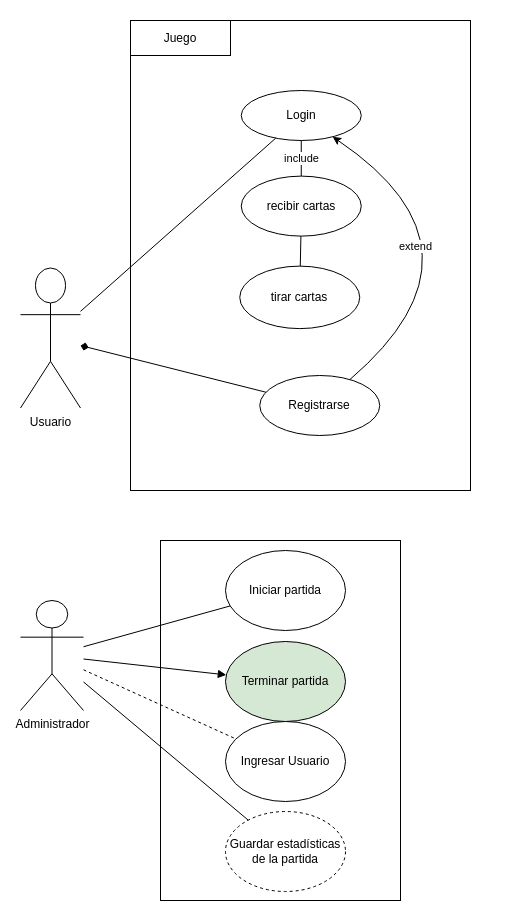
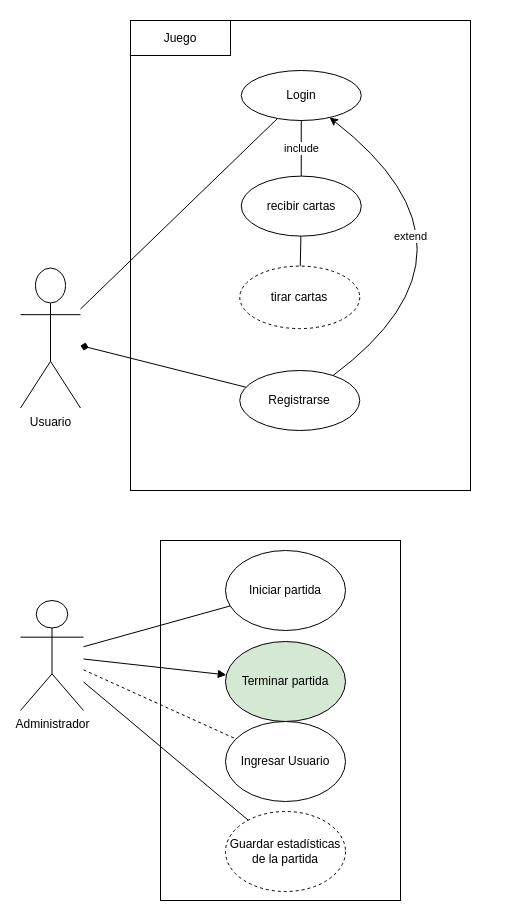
node "Login": moved (301, 116) -> (301, 96)
node "tirar cartas": style solid -> dashed
node "Registrarse": moved (320, 406) -> (300, 401)
